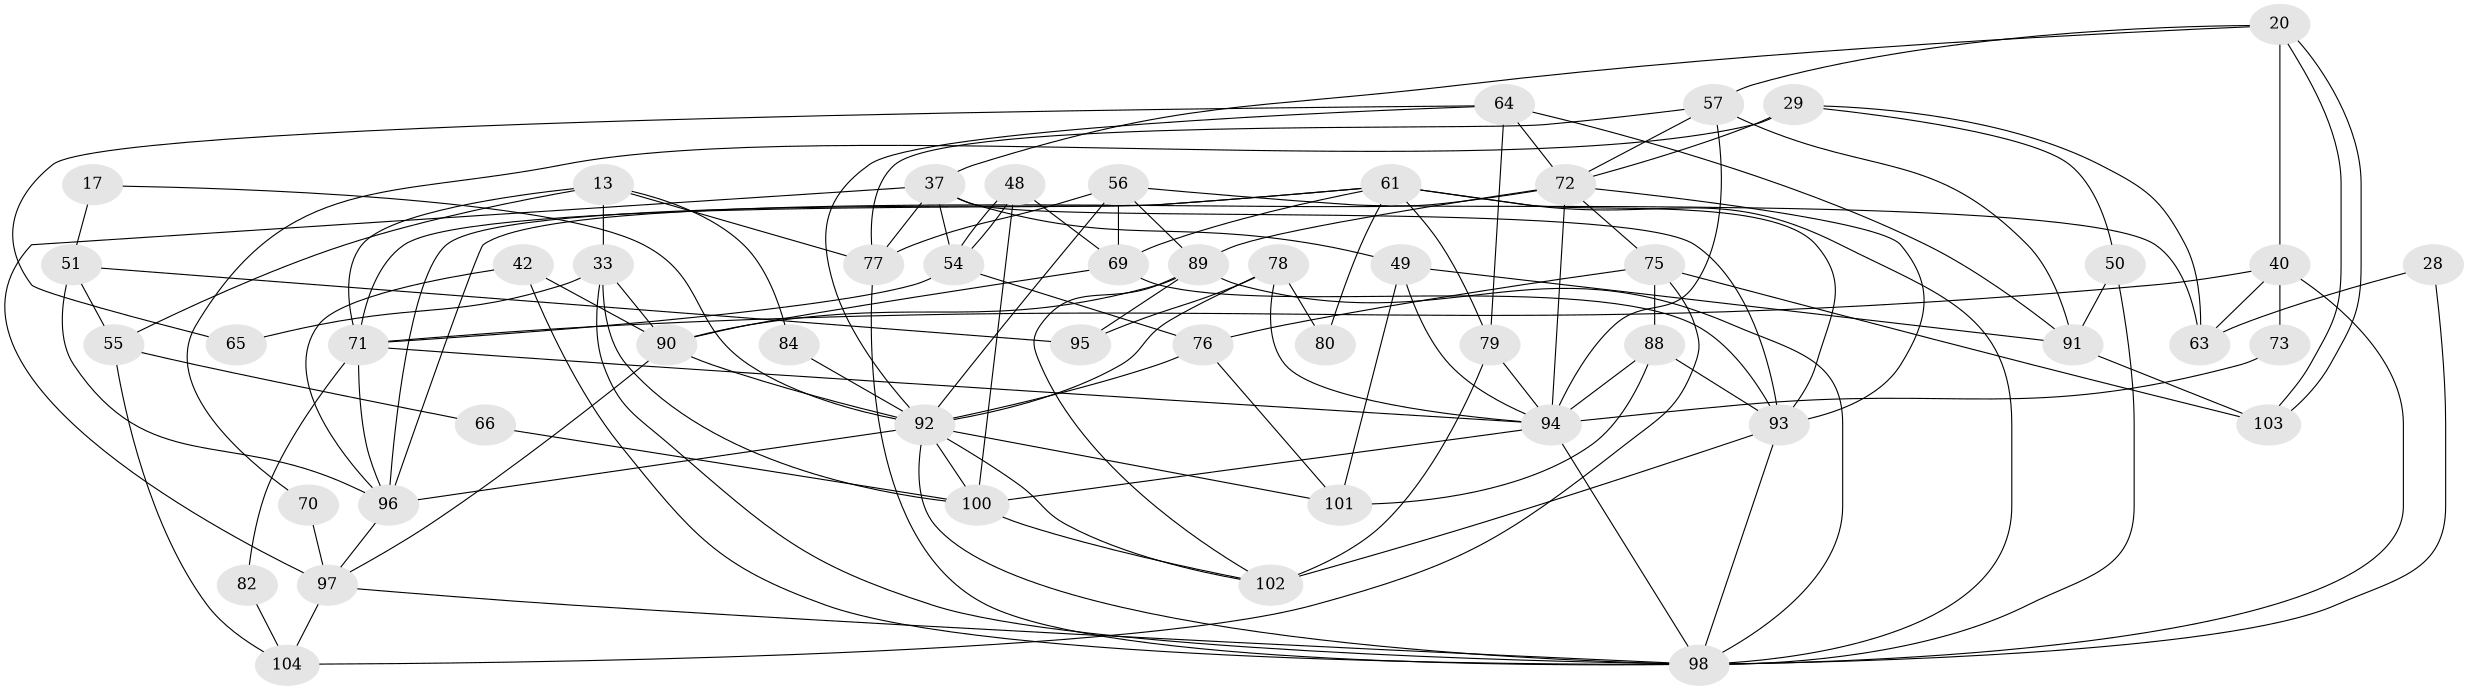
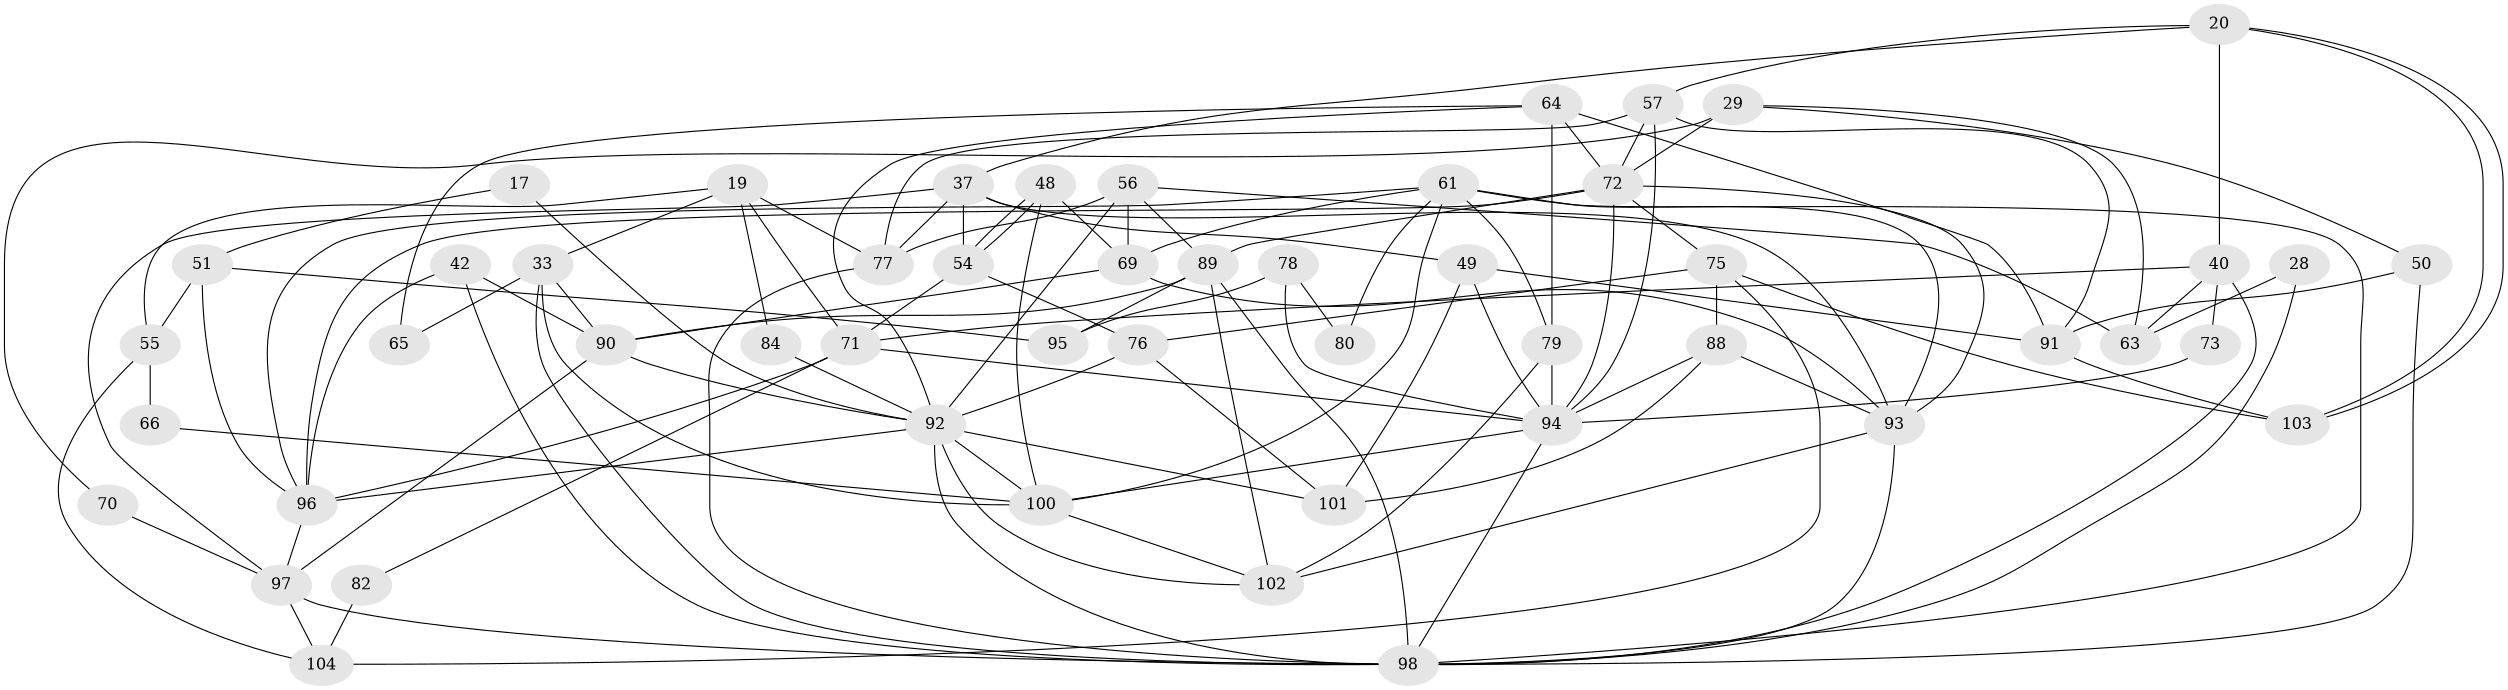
node "13": label "13" -> "19"
edge "61" -- "71": now "61" -- "100"
edge "78" -- "92": removed
